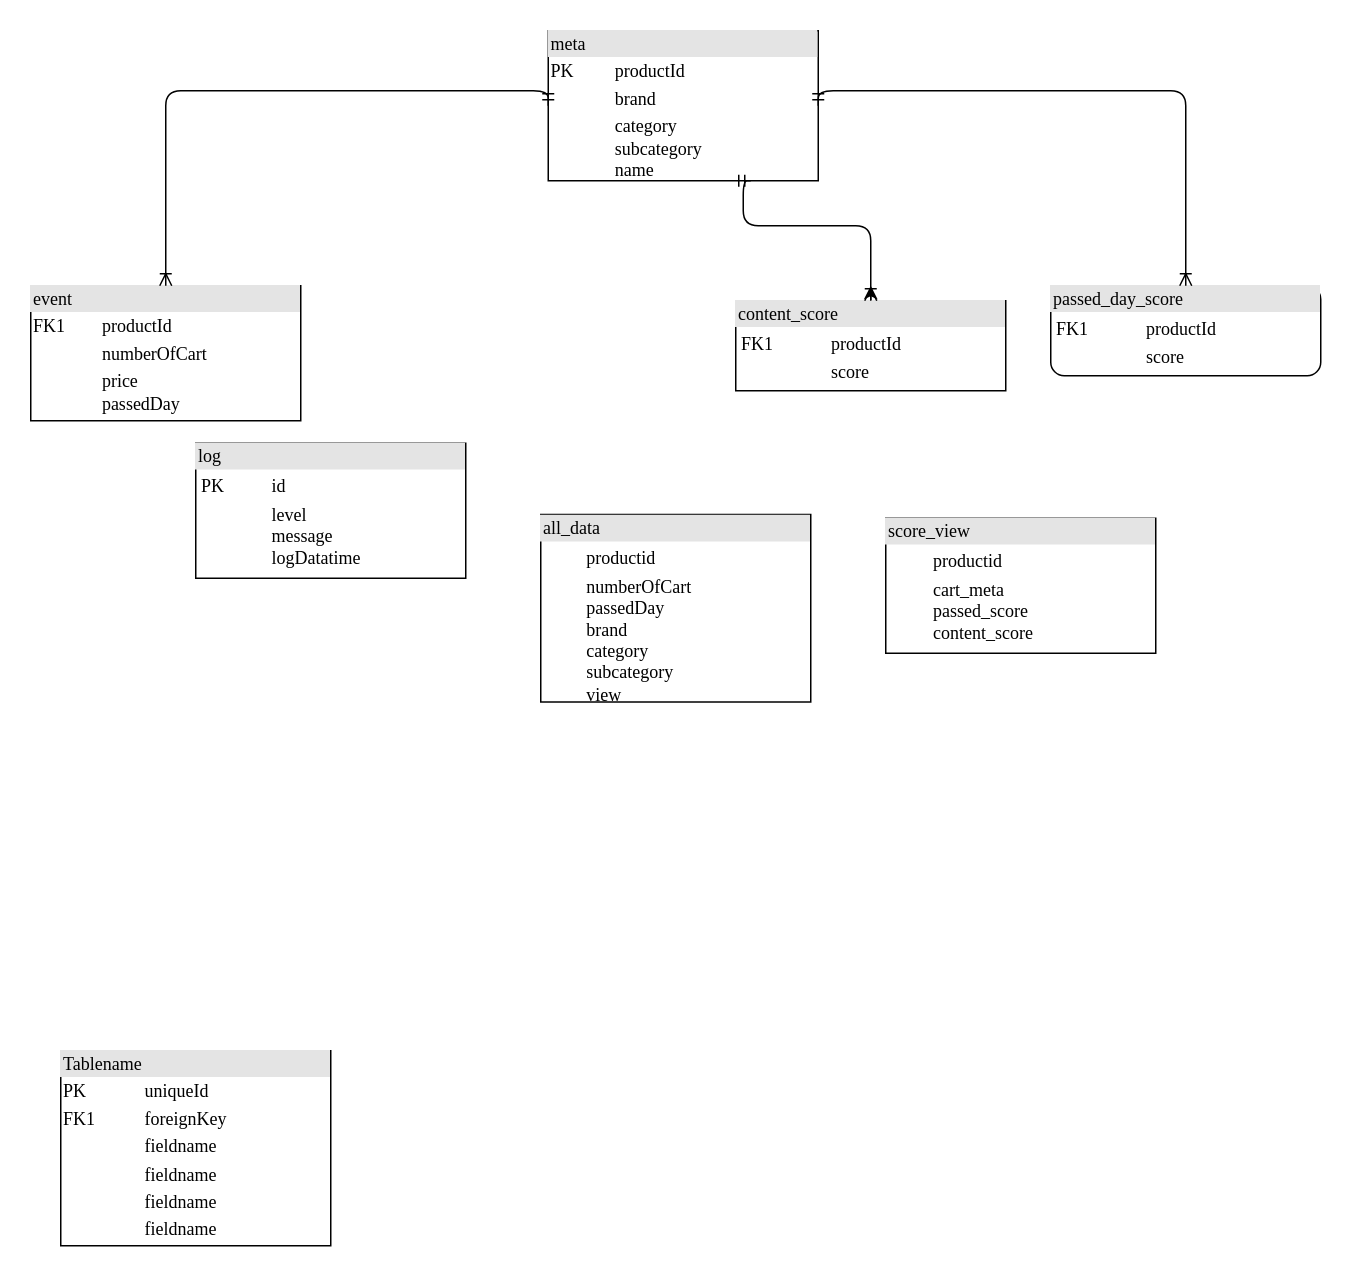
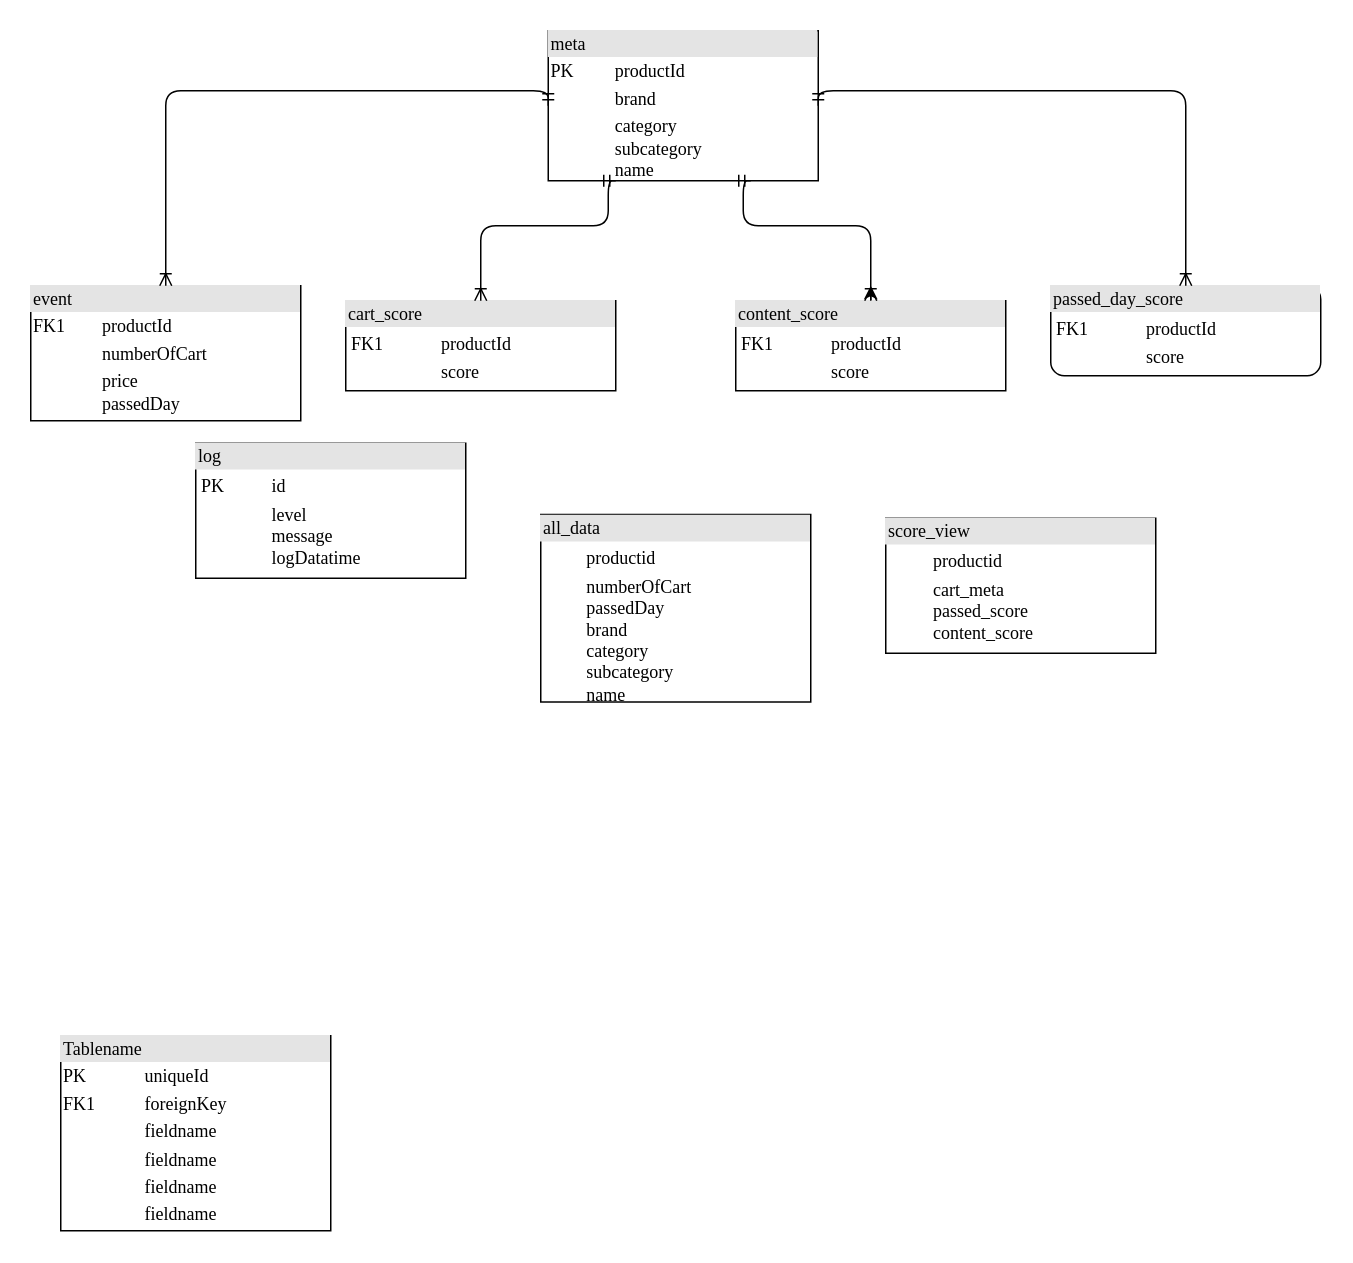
edge "meta PK productId brand category subcategory name" -- "cart_score FK1 productId score": added
node "cart_score FK1 productId score": added
node "all_data productid numberOfCart passedDay brand category subcategory view": label "all_data productid numberOfCart passedDay brand category subcategory view" -> "all_data productid numberOfCart passedDay brand category subcategory name"
node "Tablename PK uniqueId FK1 foreignKey fieldname fieldname fieldname fieldname": moved (196, 1148) -> (196, 1133)
